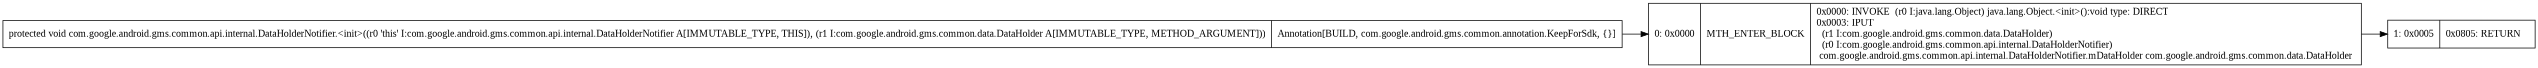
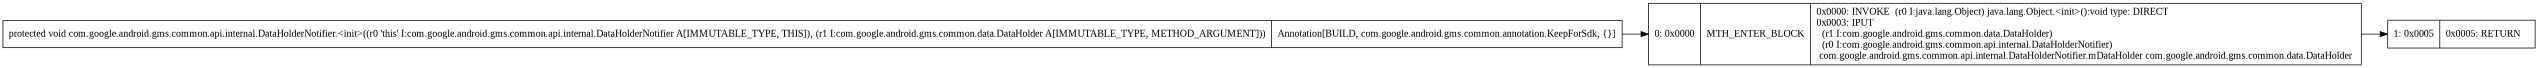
node "1: 0x0005": text "0x0805: RETURN" -> "0x0005: RETURN"
